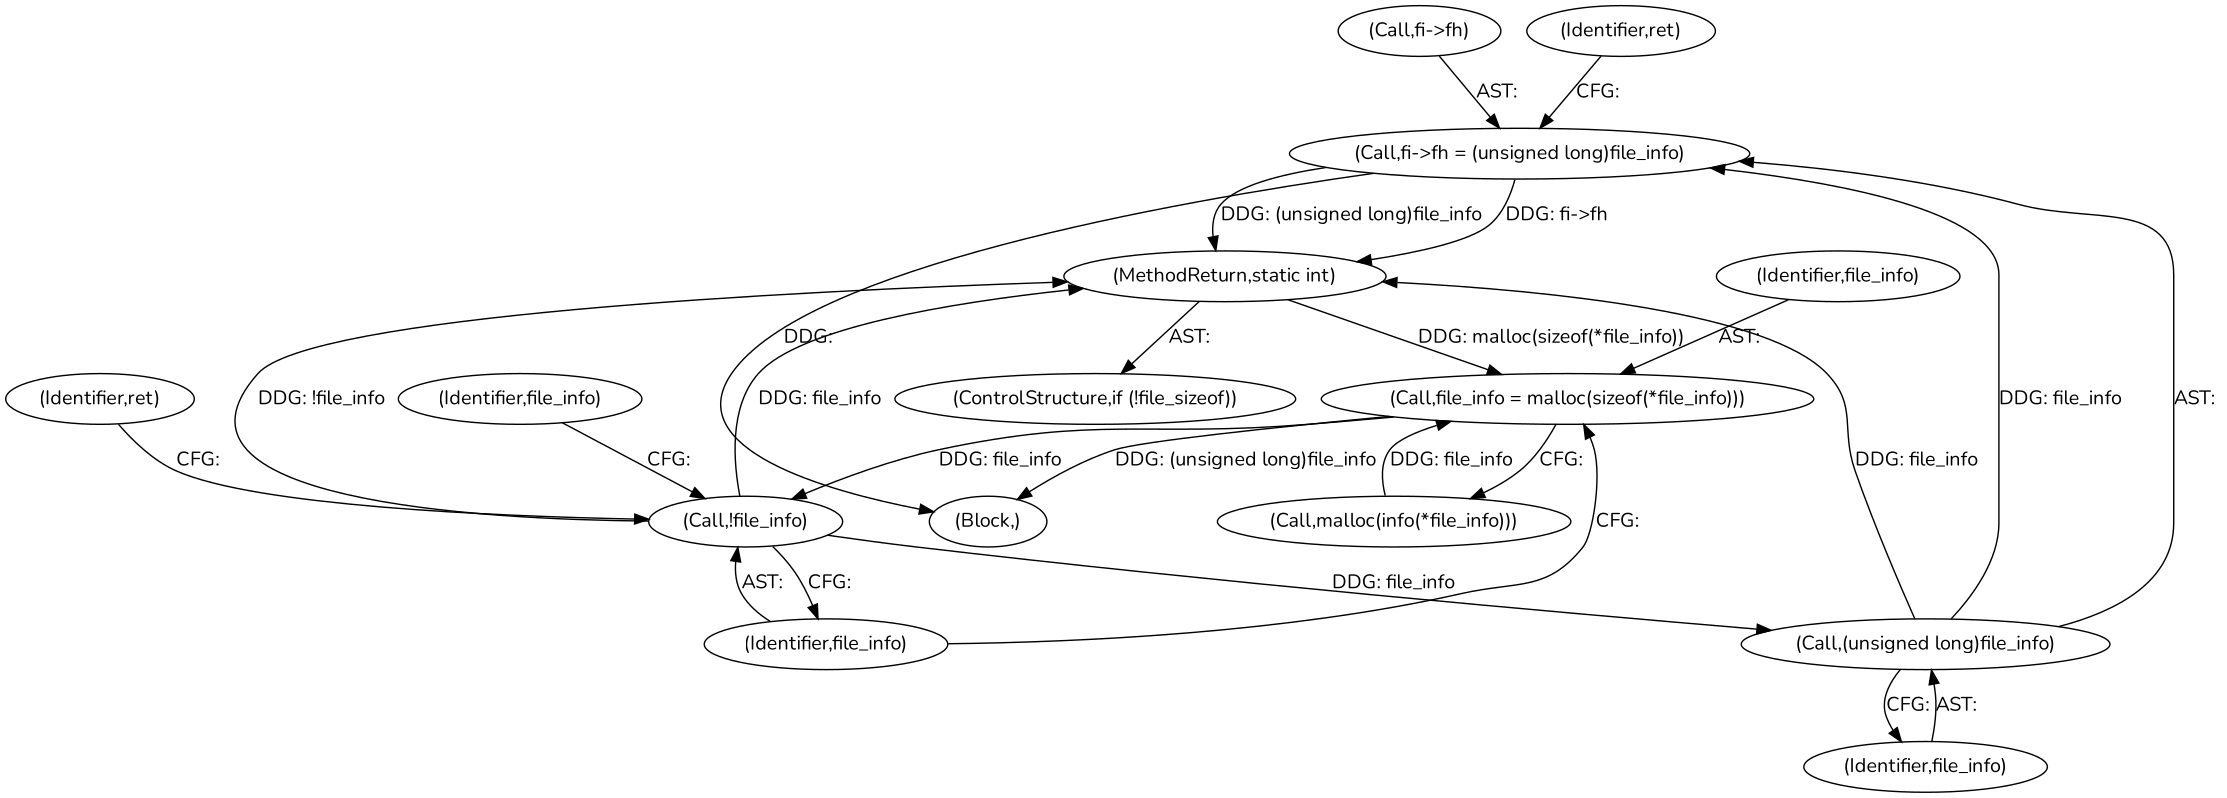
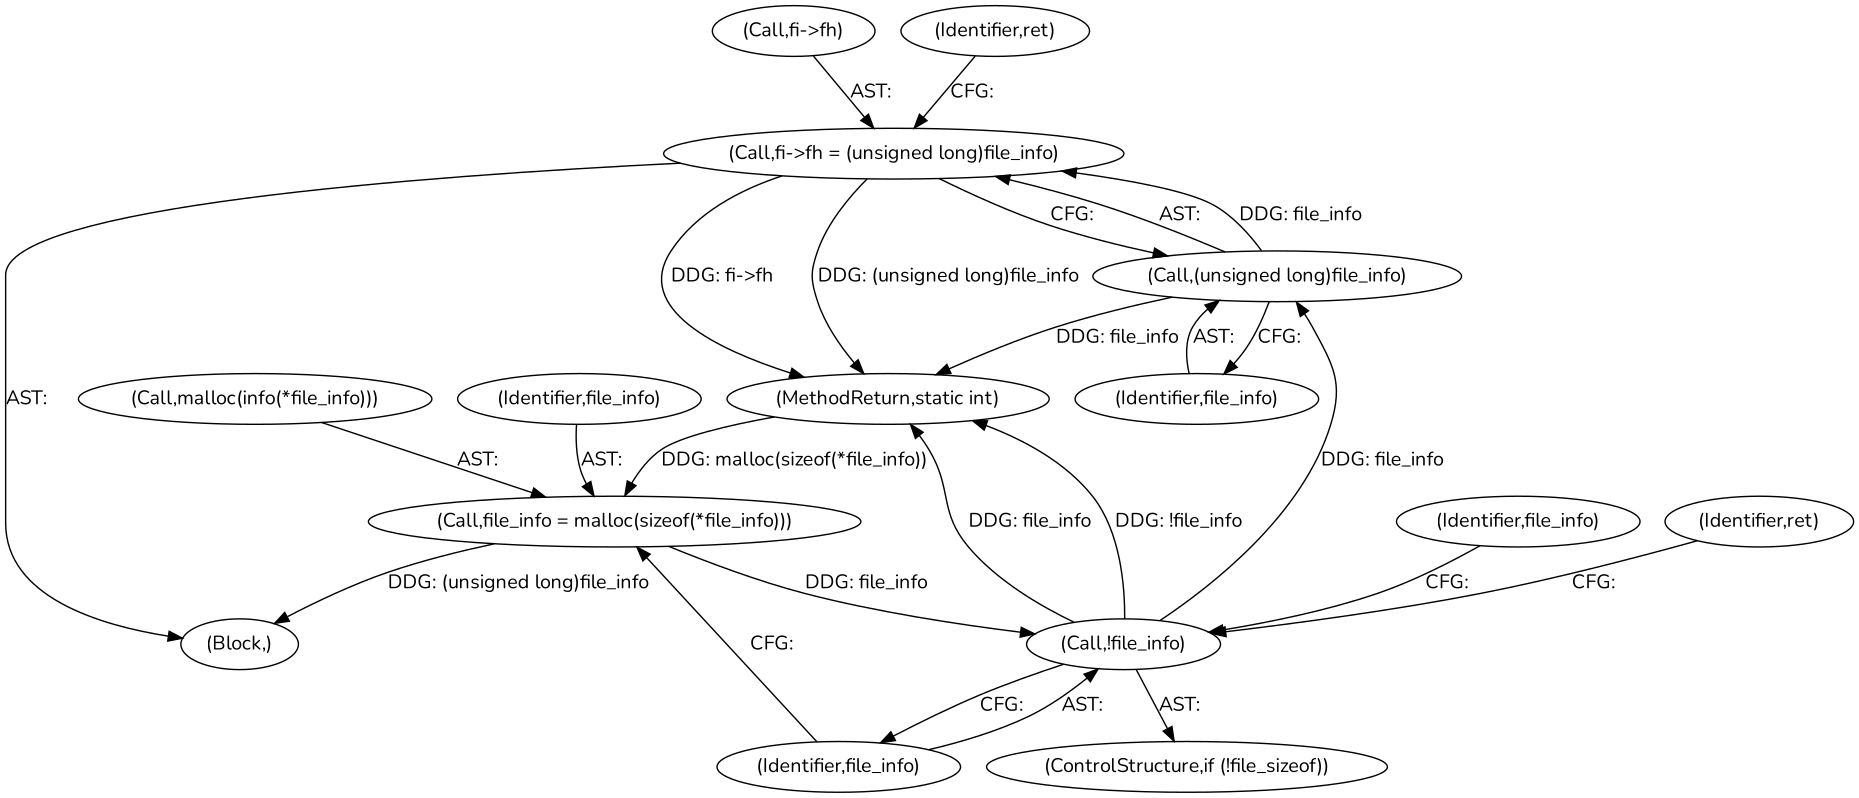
edge "(Call,fi->fh = (unsigned long)file_info)" -> "(Call,(unsigned long)file_info)": added, label "CFG:"
edge "(MethodReturn,static int)" -> "(ControlStructure,if (!file_sizeof))": now "(Call,!file_info)" -> "(ControlStructure,if (!file_sizeof))"
edge "(Call,fi->fh = (unsigned long)file_info)" -> "(Block,)": label "DDG: " -> "AST: "
edge "(Call,malloc(info(*file_info)))" -> "(Call,file_info = malloc(sizeof(*file_info)))": label "DDG: file_info" -> "AST: "
edge "(Call,file_info = malloc(sizeof(*file_info)))" -> "(Call,malloc(info(*file_info)))": removed, label "CFG:"
